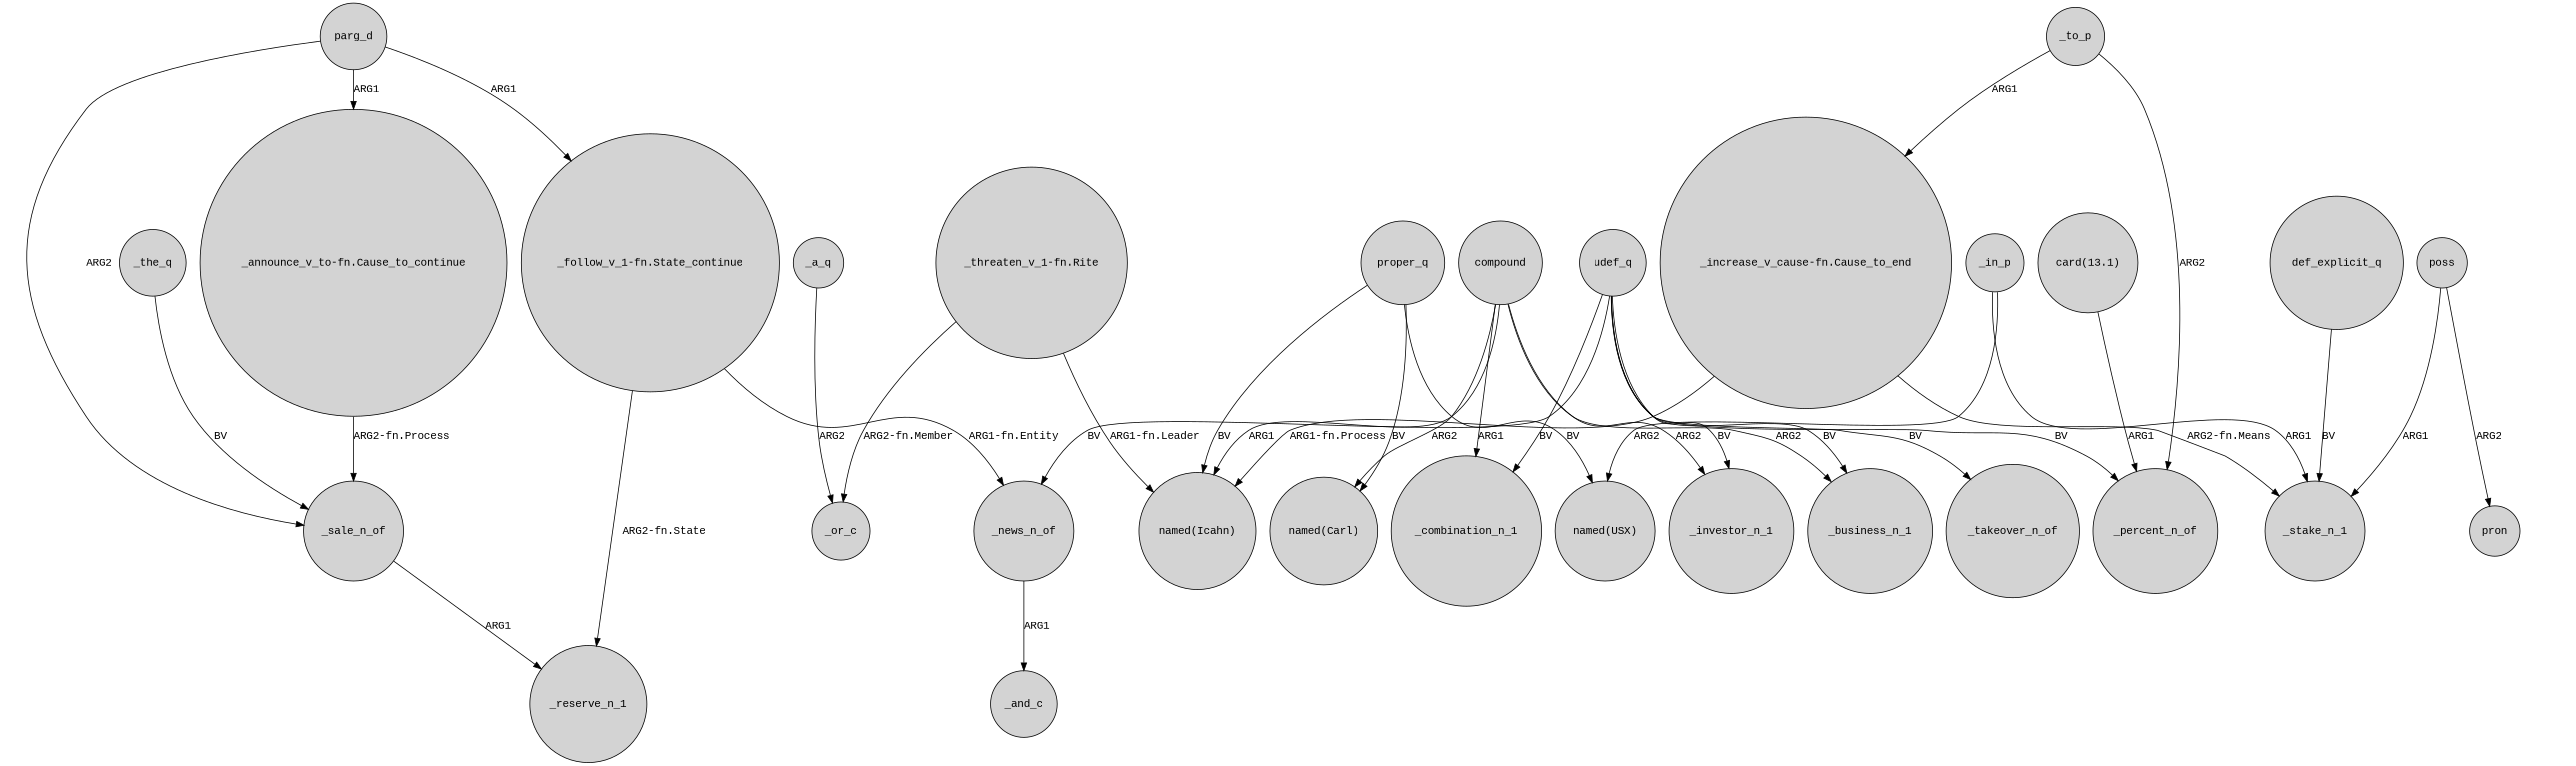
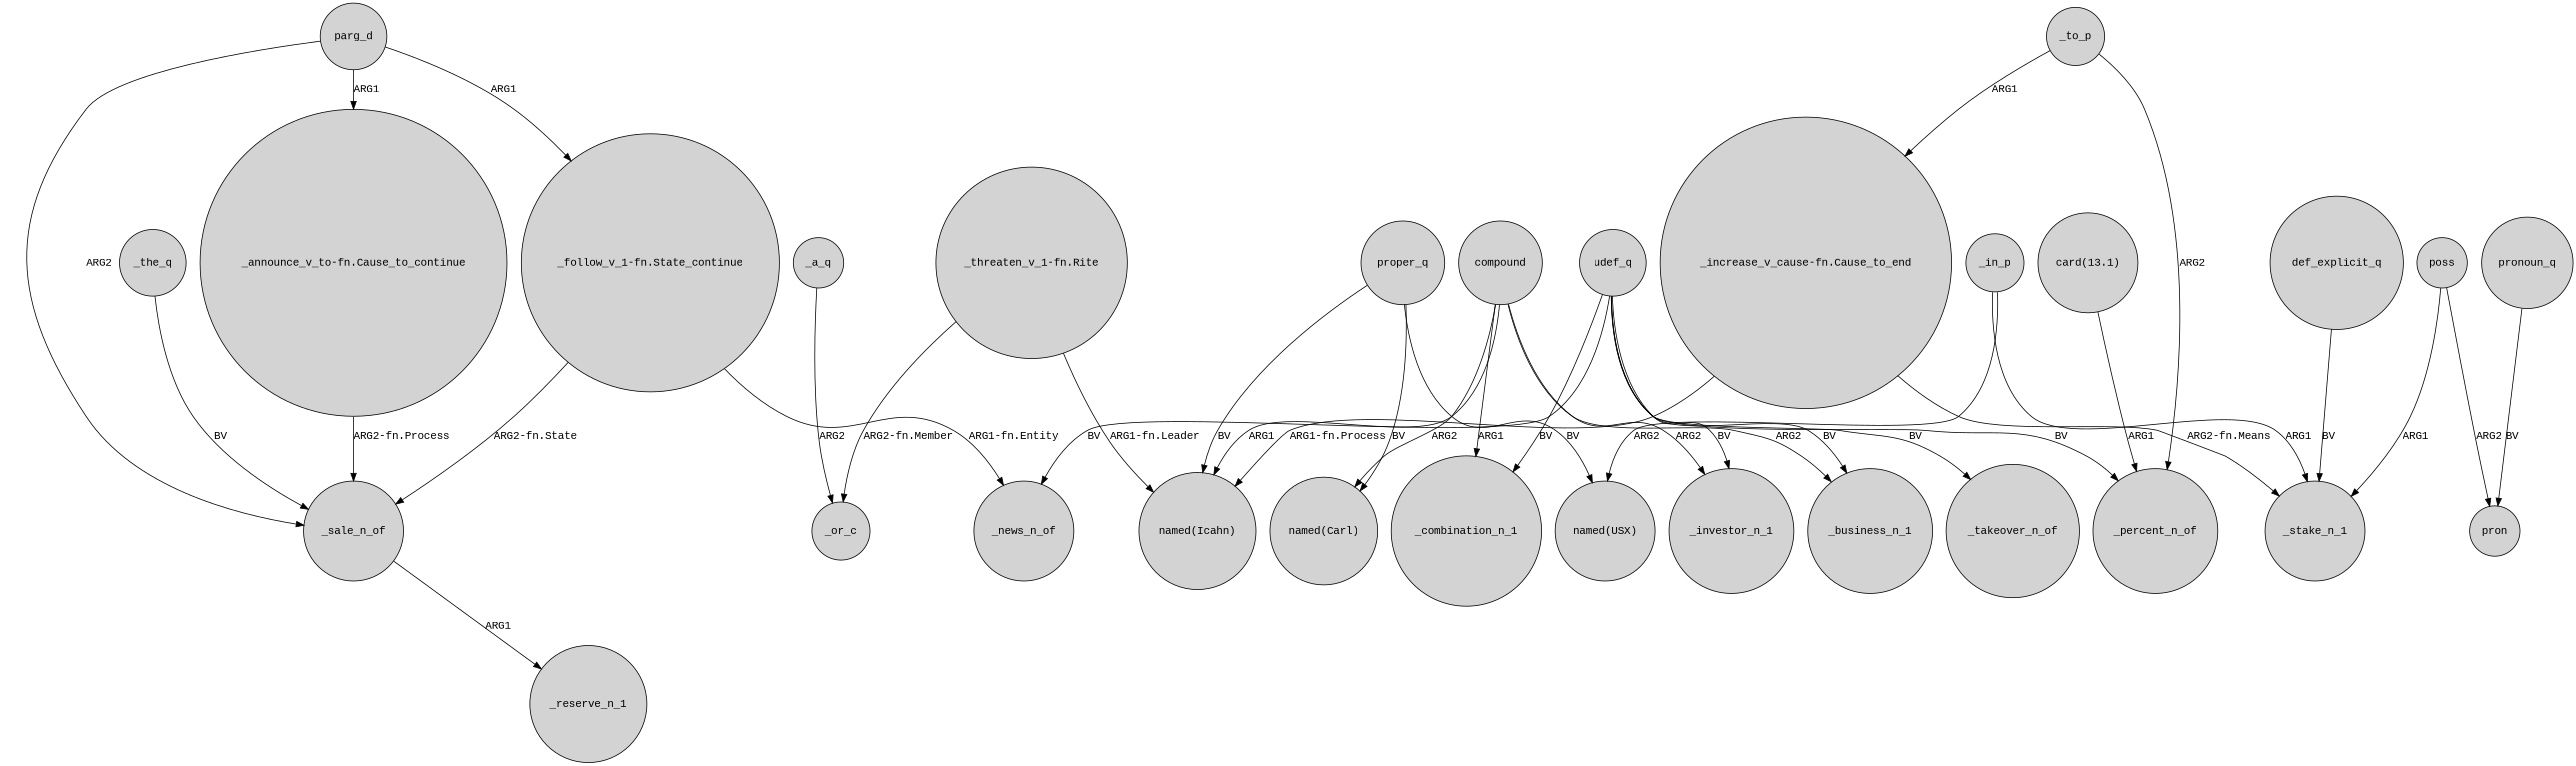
node "pronoun_q": added
edge "_follow_v_1-fn.State_continue" -> "_reserve_n_1": now "_follow_v_1-fn.State_continue" -> "_sale_n_of"
node "_and_c": removed
